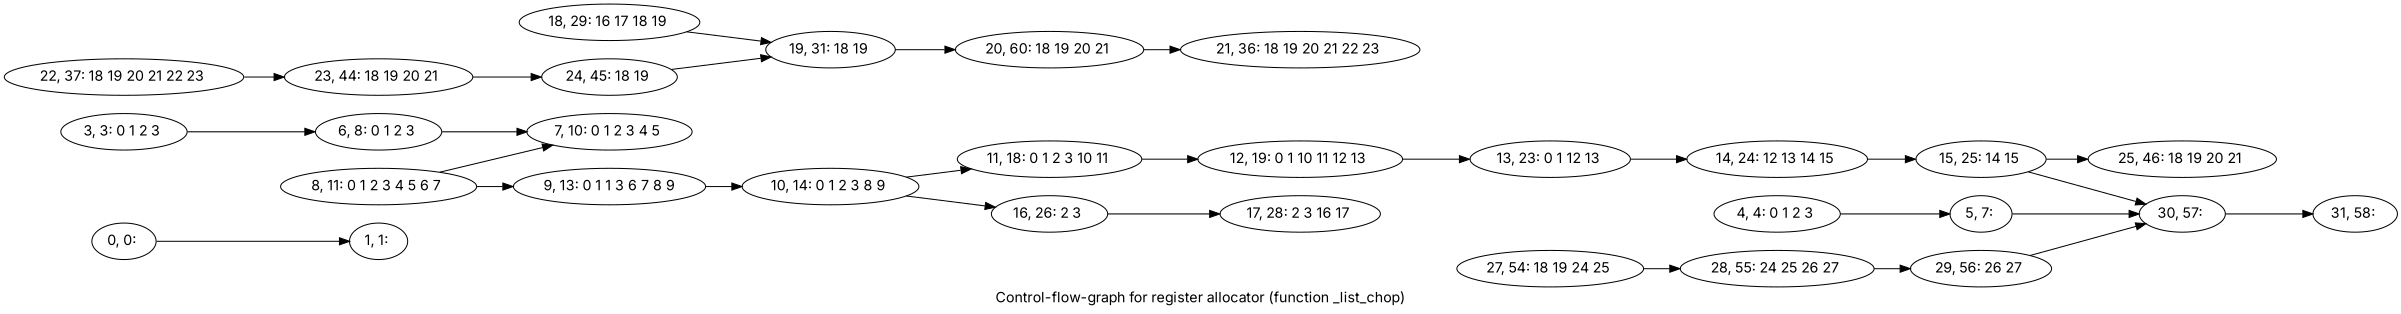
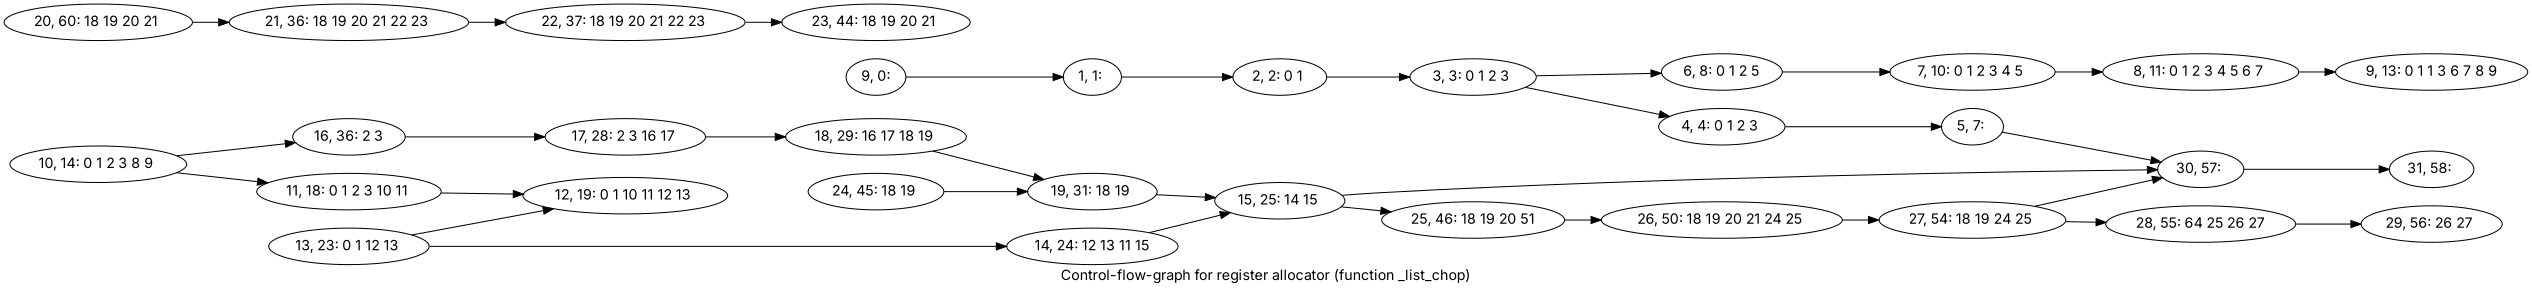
edge "21, 36: 18 19 20 21 22 23" -> "22, 37: 18 19 20 21 22 23": added
edge "19, 31: 18 19" -> "20, 60: 18 19 20 21": now "19, 31: 18 19" -> "15, 25: 14 15"
edge "23, 44: 18 19 20 21" -> "24, 45: 18 19": removed
node "2, 2: 0 1": added
edge "3, 3: 0 1 2 3" -> "4, 4: 0 1 2 3": added
node "6, 8: 0 1 2 3": label "6, 8: 0 1 2 3" -> "6, 8: 0 1 2 5"
edge "17, 28: 2 3 16 17" -> "18, 29: 16 17 18 19": added
edge "12, 19: 0 1 10 11 12 13" -> "13, 23: 0 1 12 13": reversed
node "14, 24: 12 13 14 15": label "14, 24: 12 13 14 15" -> "14, 24: 12 13 11 15"
node "25, 46: 18 19 20 21": label "25, 46: 18 19 20 21" -> "25, 46: 18 19 20 51"
edge "8, 11: 0 1 2 3 4 5 6 7" -> "7, 10: 0 1 2 3 4 5": reversed
edge "9, 13: 0 1 1 3 6 7 8 9" -> "10, 14: 0 1 2 3 8 9": removed
node "16, 26: 2 3": label "16, 26: 2 3" -> "16, 36: 2 3"
node "26, 50: 18 19 20 21 24 25": added
node "0, 0:": label "0, 0:" -> "9, 0:"
edge "29, 56: 26 27" -> "30, 57:": now "27, 54: 18 19 24 25" -> "30, 57:"
node "28, 55: 24 25 26 27": label "28, 55: 24 25 26 27" -> "28, 55: 64 25 26 27"
